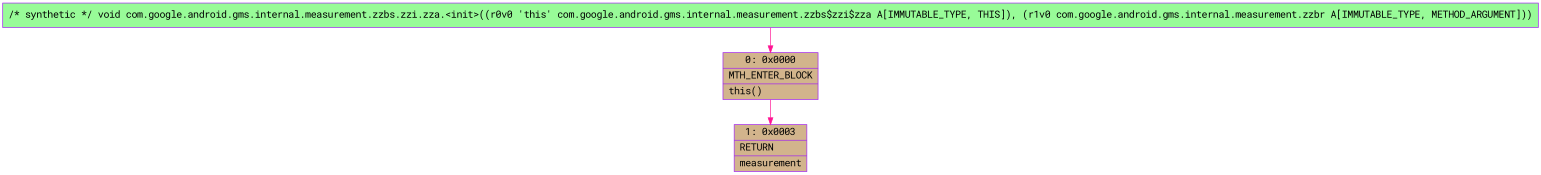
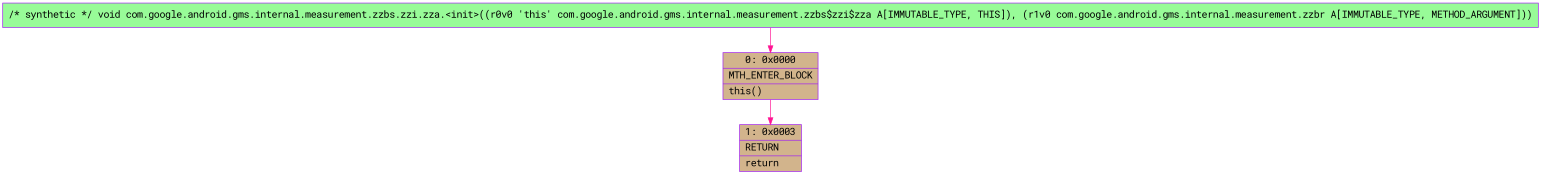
node "1: 0x0003": text "measurement" -> "return"
